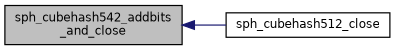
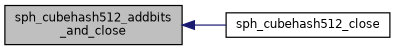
node "sph_cubehash542_addbits _and_close": label "sph_cubehash542_addbits _and_close" -> "sph_cubehash512_addbits _and_close"
